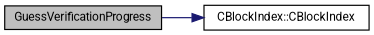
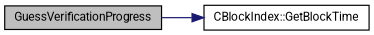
node "CBlockIndex::CBlockIndex": label "CBlockIndex::CBlockIndex" -> "CBlockIndex::GetBlockTime"
